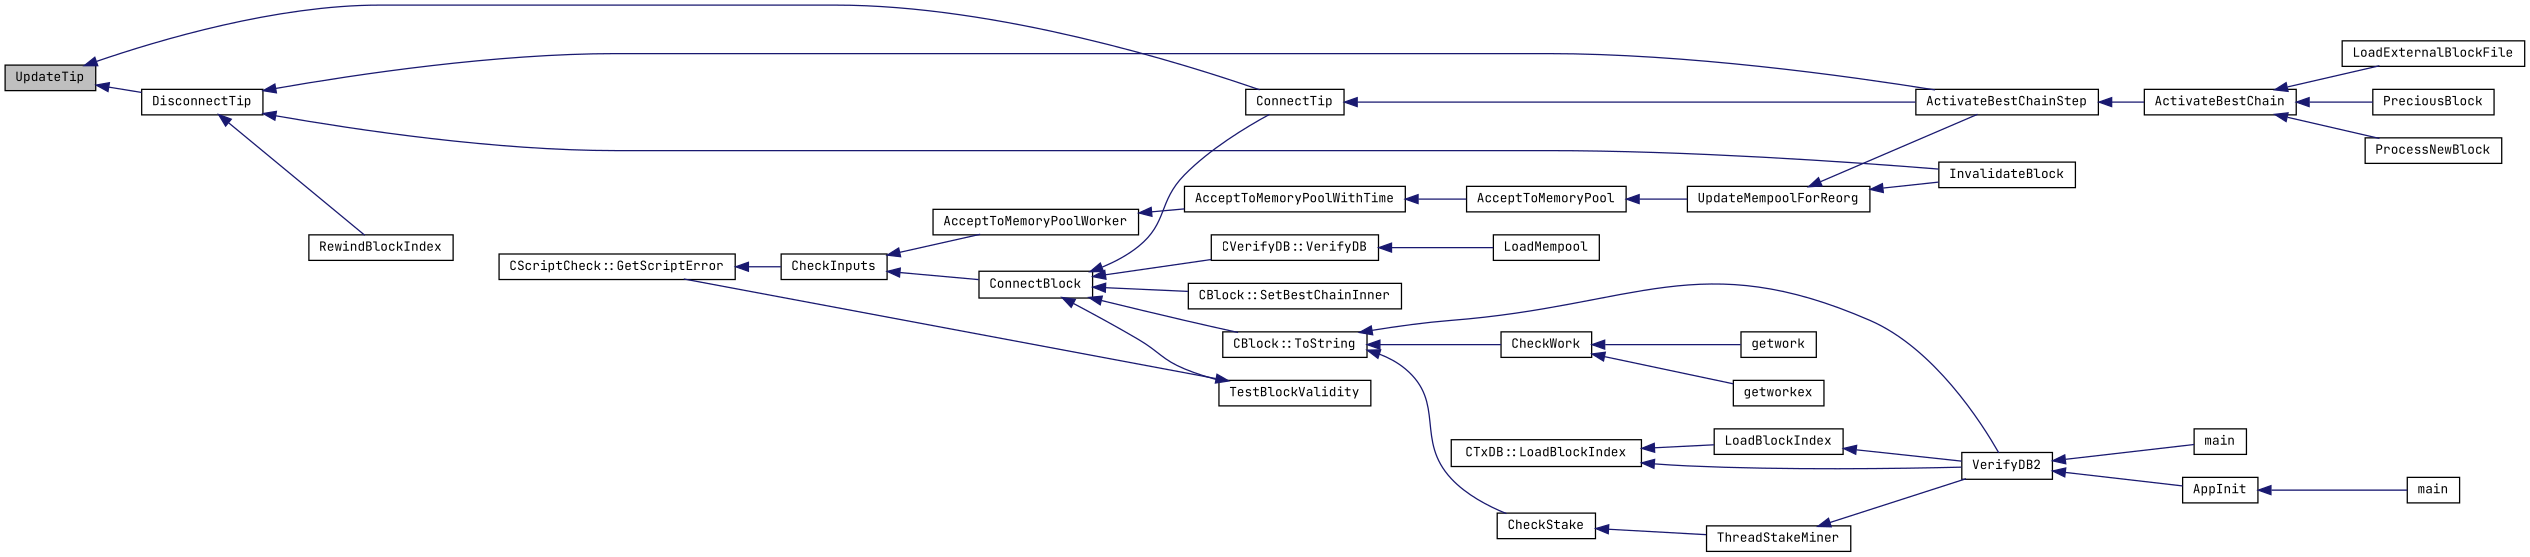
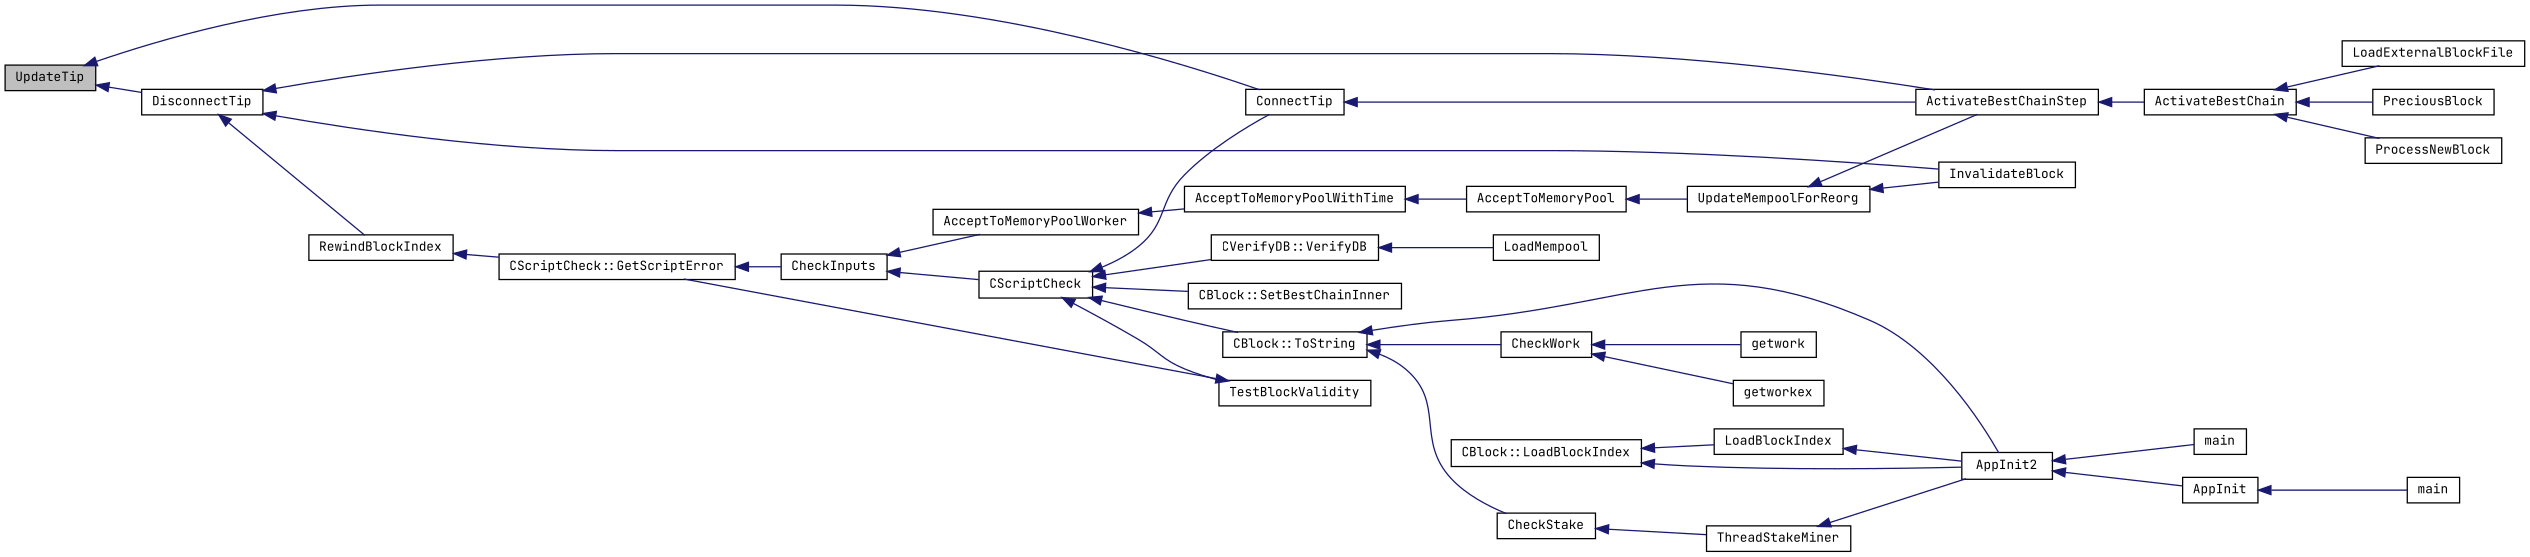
edge "CScriptCheck::GetScriptError" -> "RewindBlockIndex": added
node "ConnectBlock": label "ConnectBlock" -> "CScriptCheck"
node "CTxDB::LoadBlockIndex": label "CTxDB::LoadBlockIndex" -> "CBlock::LoadBlockIndex"
node "VerifyDB2": label "VerifyDB2" -> "AppInit2"
